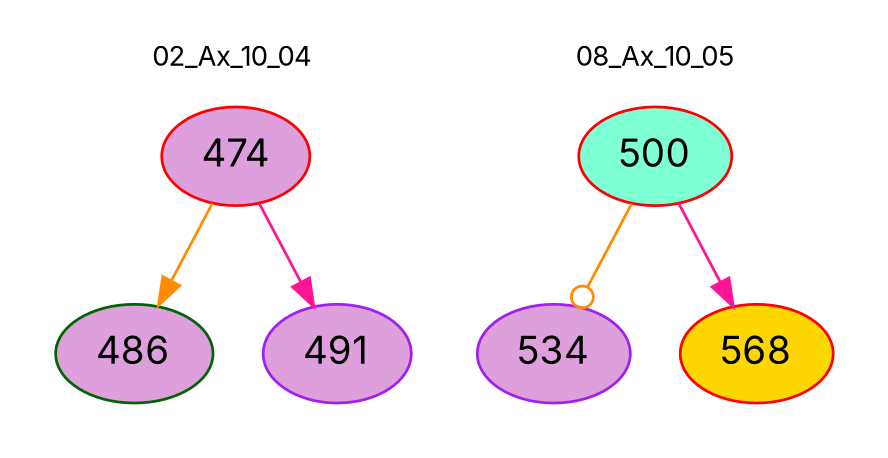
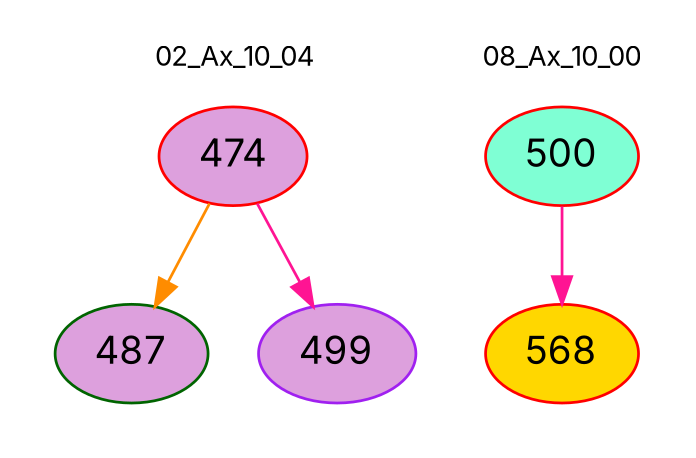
cluster "08_Ax_10_05": label "08_Ax_10_05" -> "08_Ax_10_00"
node "486": label "486" -> "487"
node "491": label "491" -> "499"
node "534": removed
